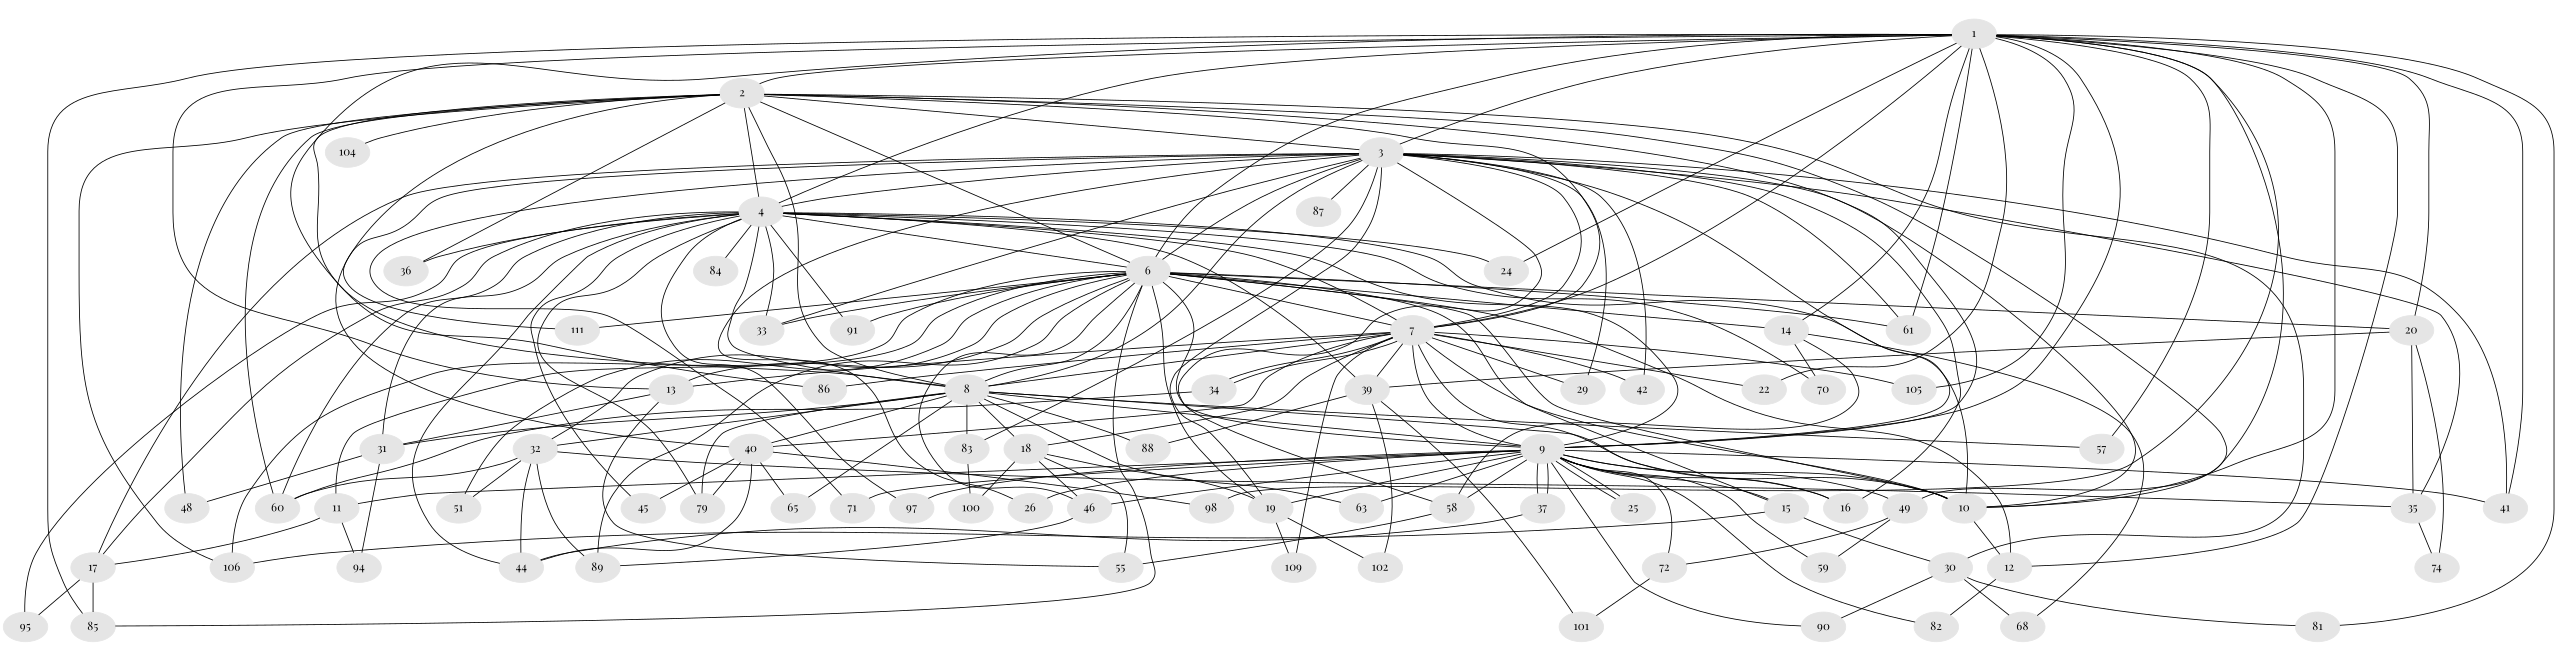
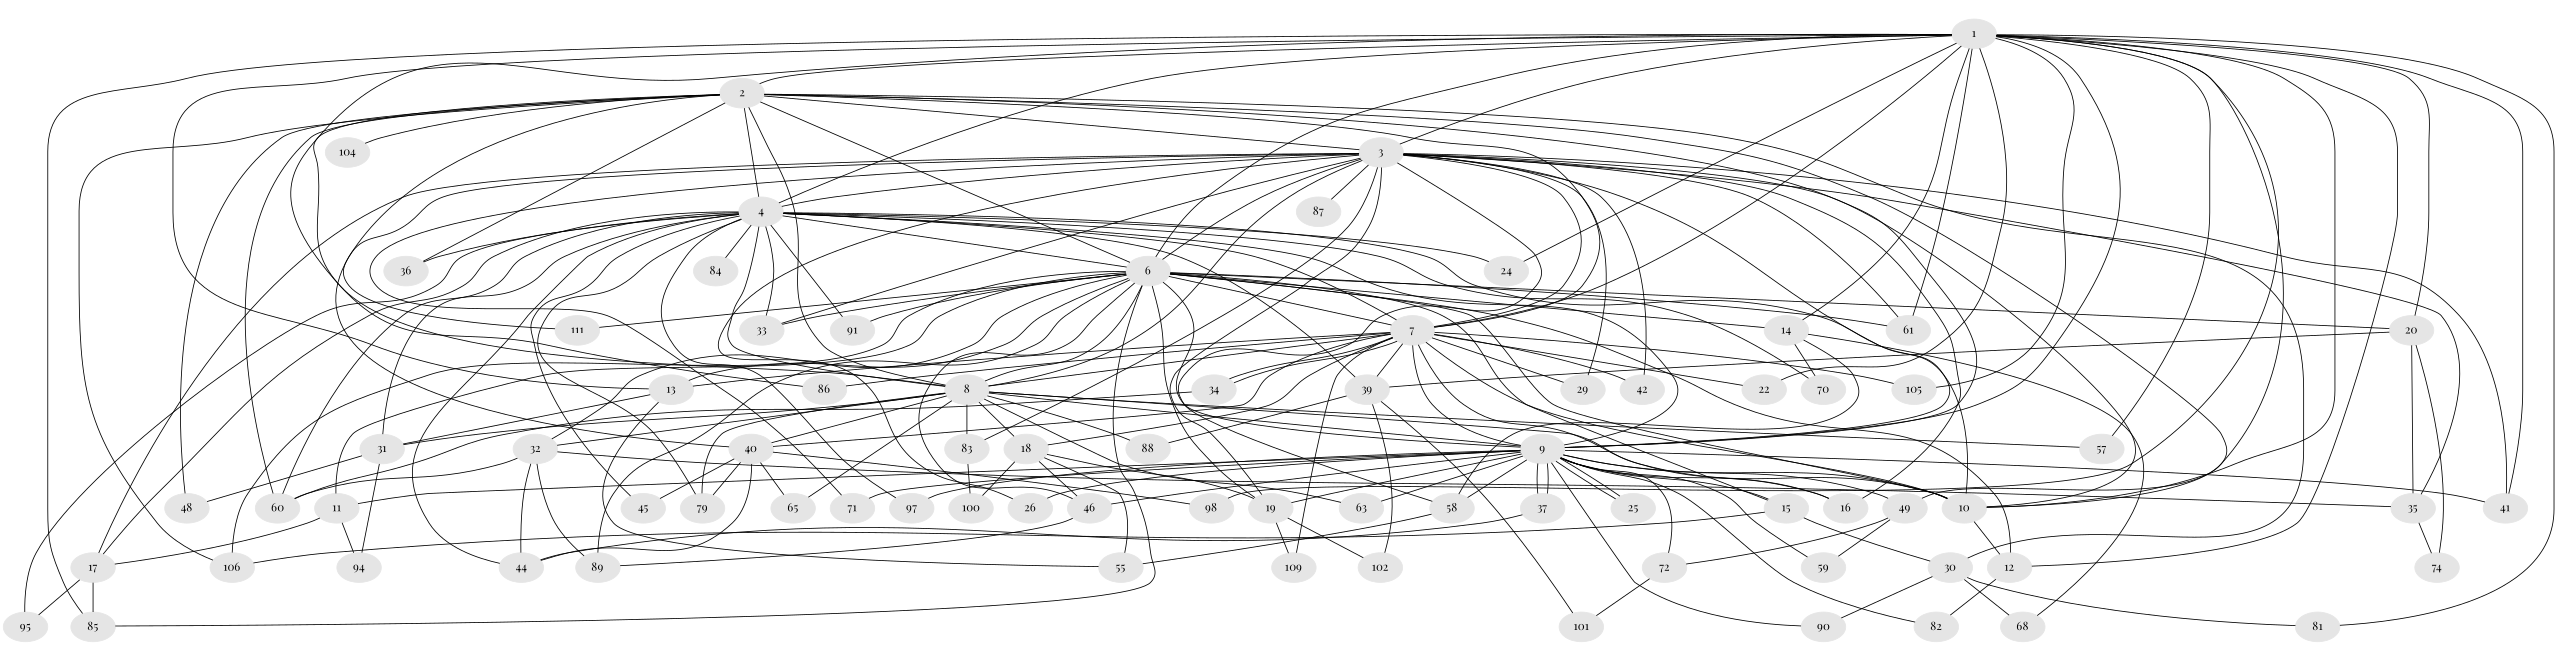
node "51": removed
